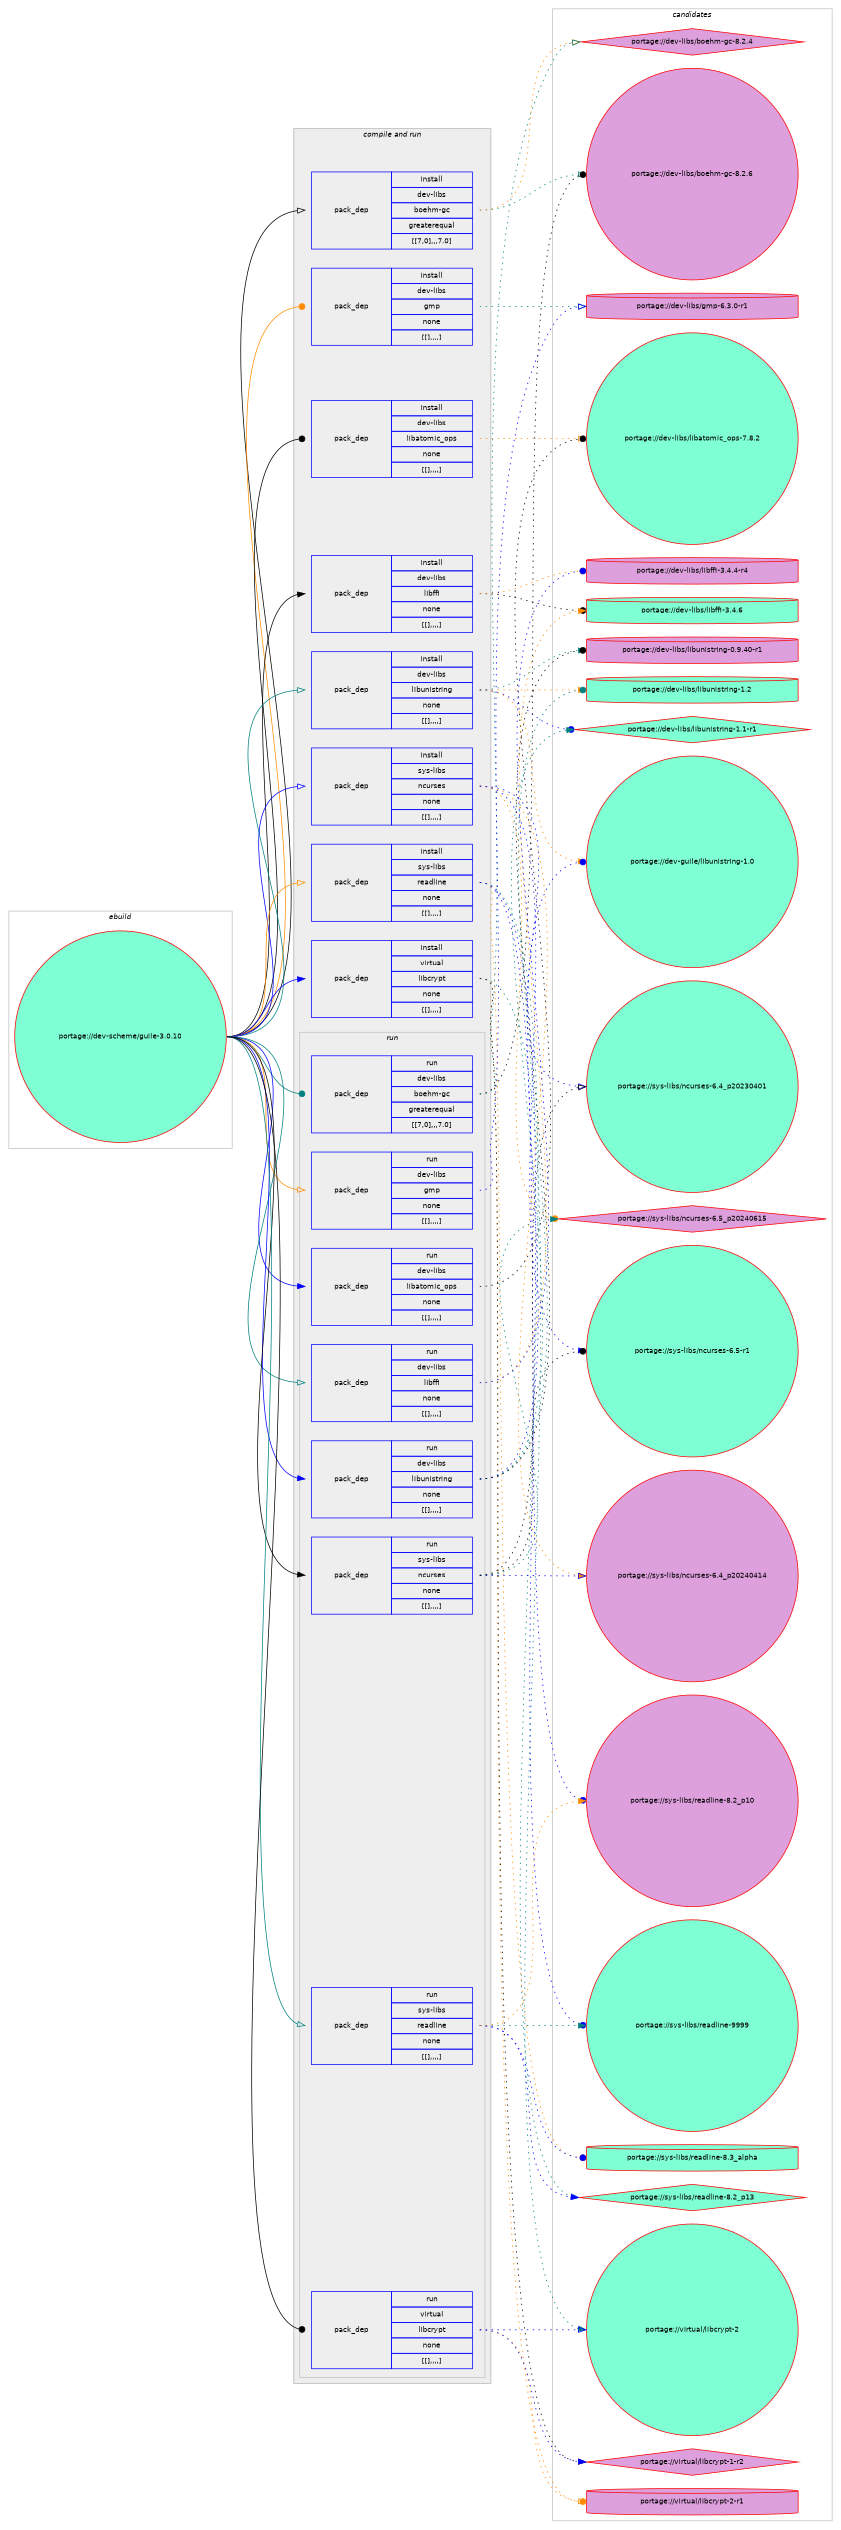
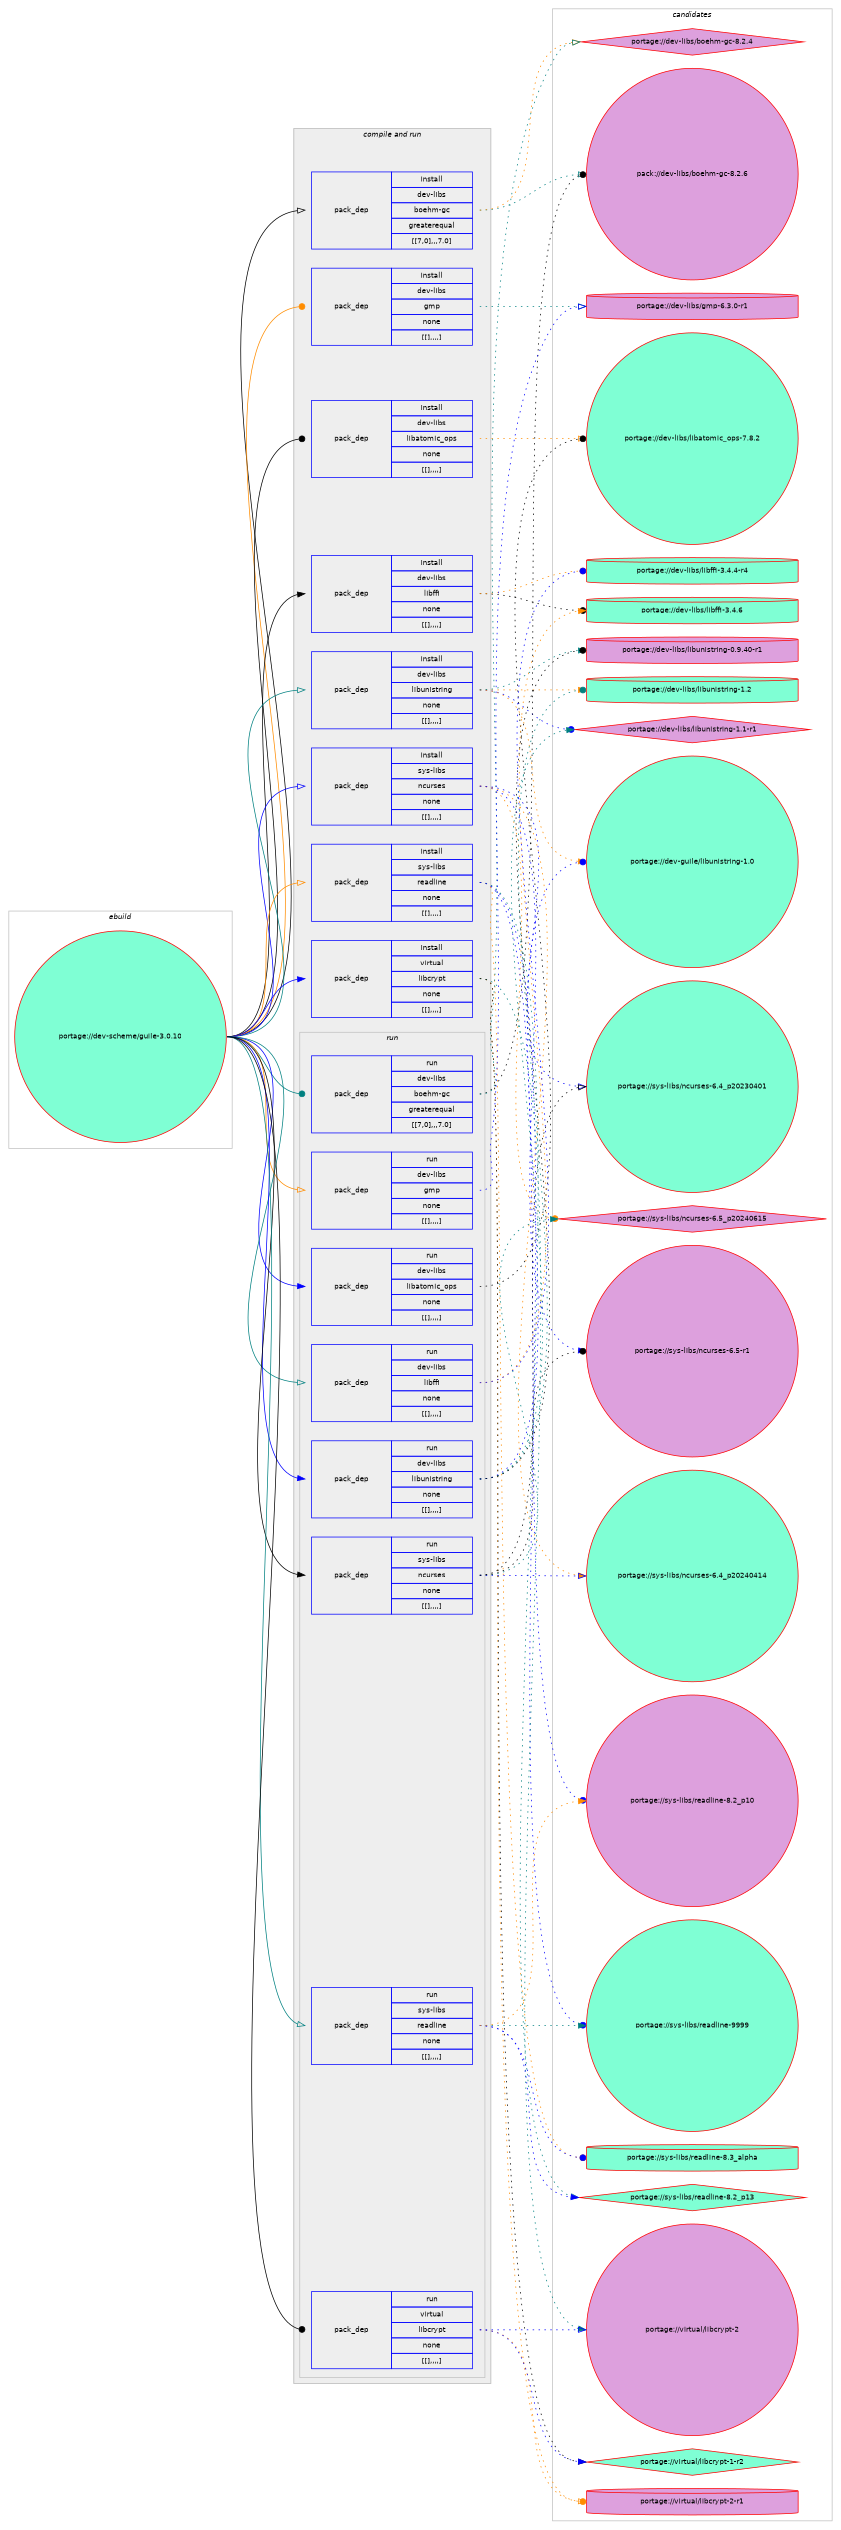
node "portage://dev-libs/boehm-gc-8.2.6": label "portage://dev-libs/boehm-gc-8.2.6" -> "pack://dev-libs/boehm-gc-8.2.6"
node "portage://dev-libs/libffi-3.4.4-r4": fillcolor plum -> aquamarine
node "portage://dev-libs/libunistring-1.1-r1": fillcolor aquamarine -> plum
node "portage://sys-libs/ncurses-6.5-r1": fillcolor aquamarine -> plum
node "portage://sys-libs/ncurses-6.4_p20240414": fillcolor plum -> aquamarine
node "portage://virtual/libcrypt-2": fillcolor aquamarine -> plum
node "portage://virtual/libcrypt-1-r2": fillcolor plum -> aquamarine
